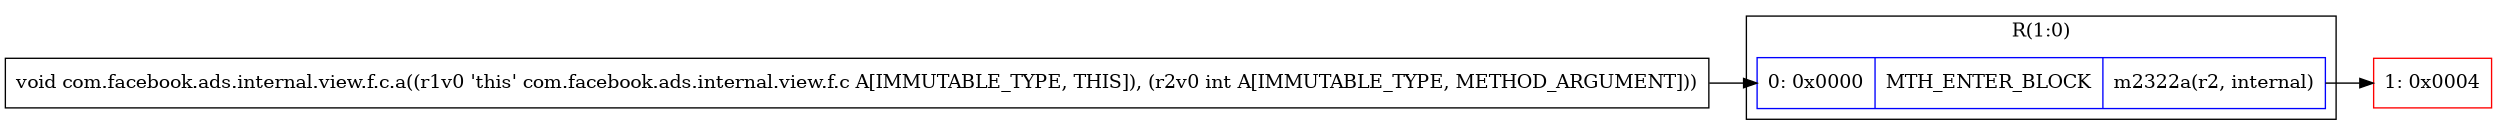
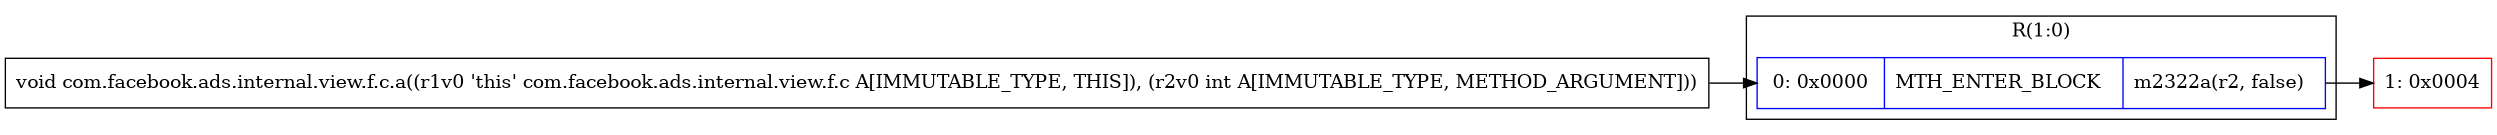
node "0: 0x0000": text "m2322a(r2, internal)" -> "m2322a(r2, false)"
